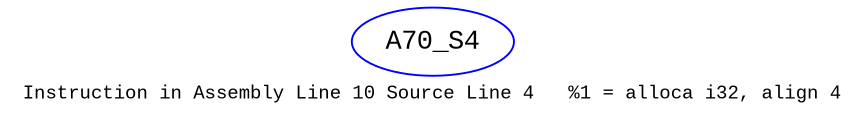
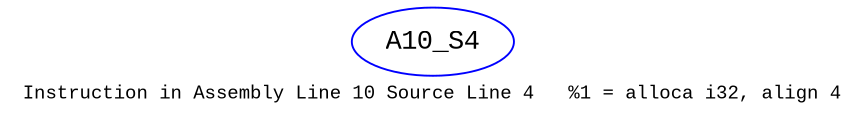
node "A70_S4": label "A70_S4" -> "A10_S4"
